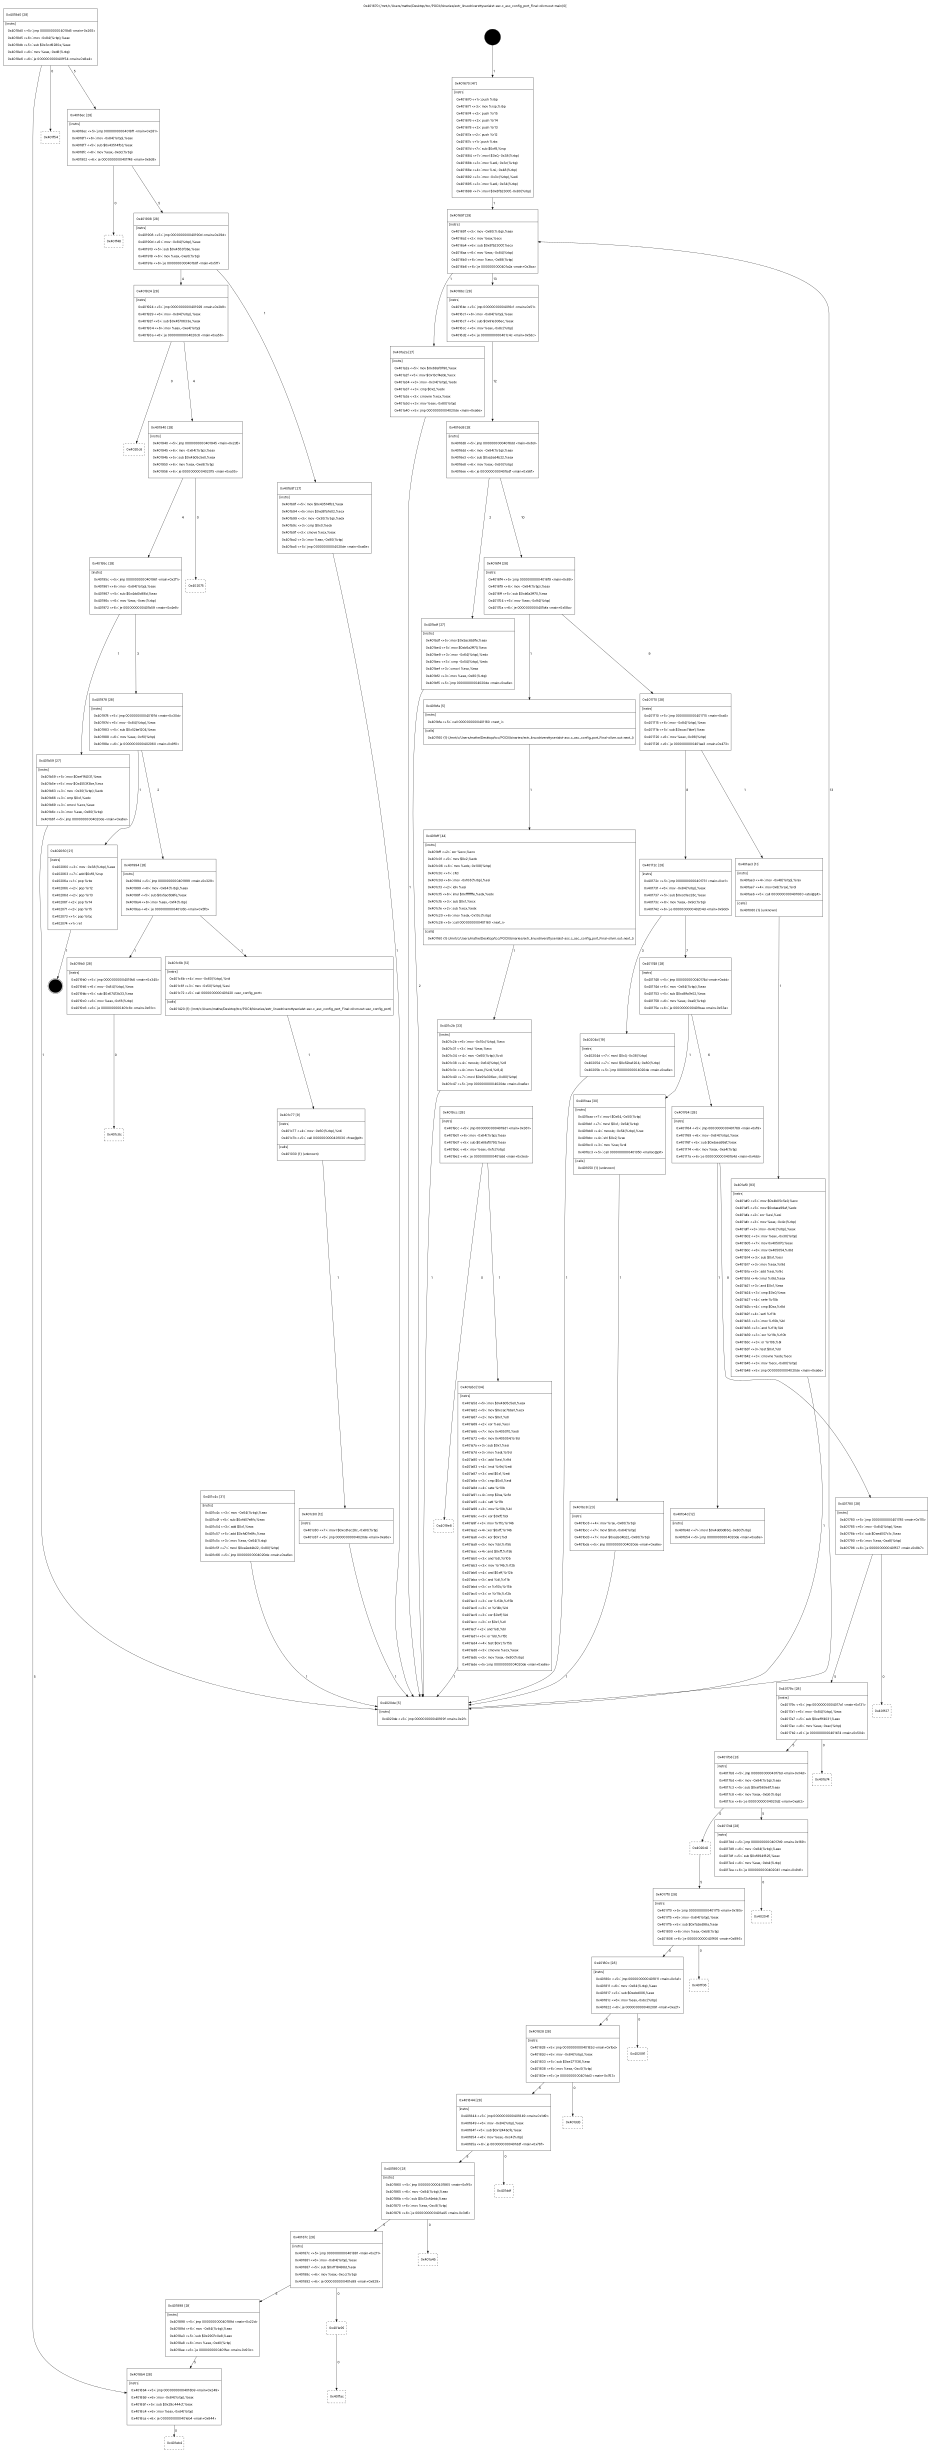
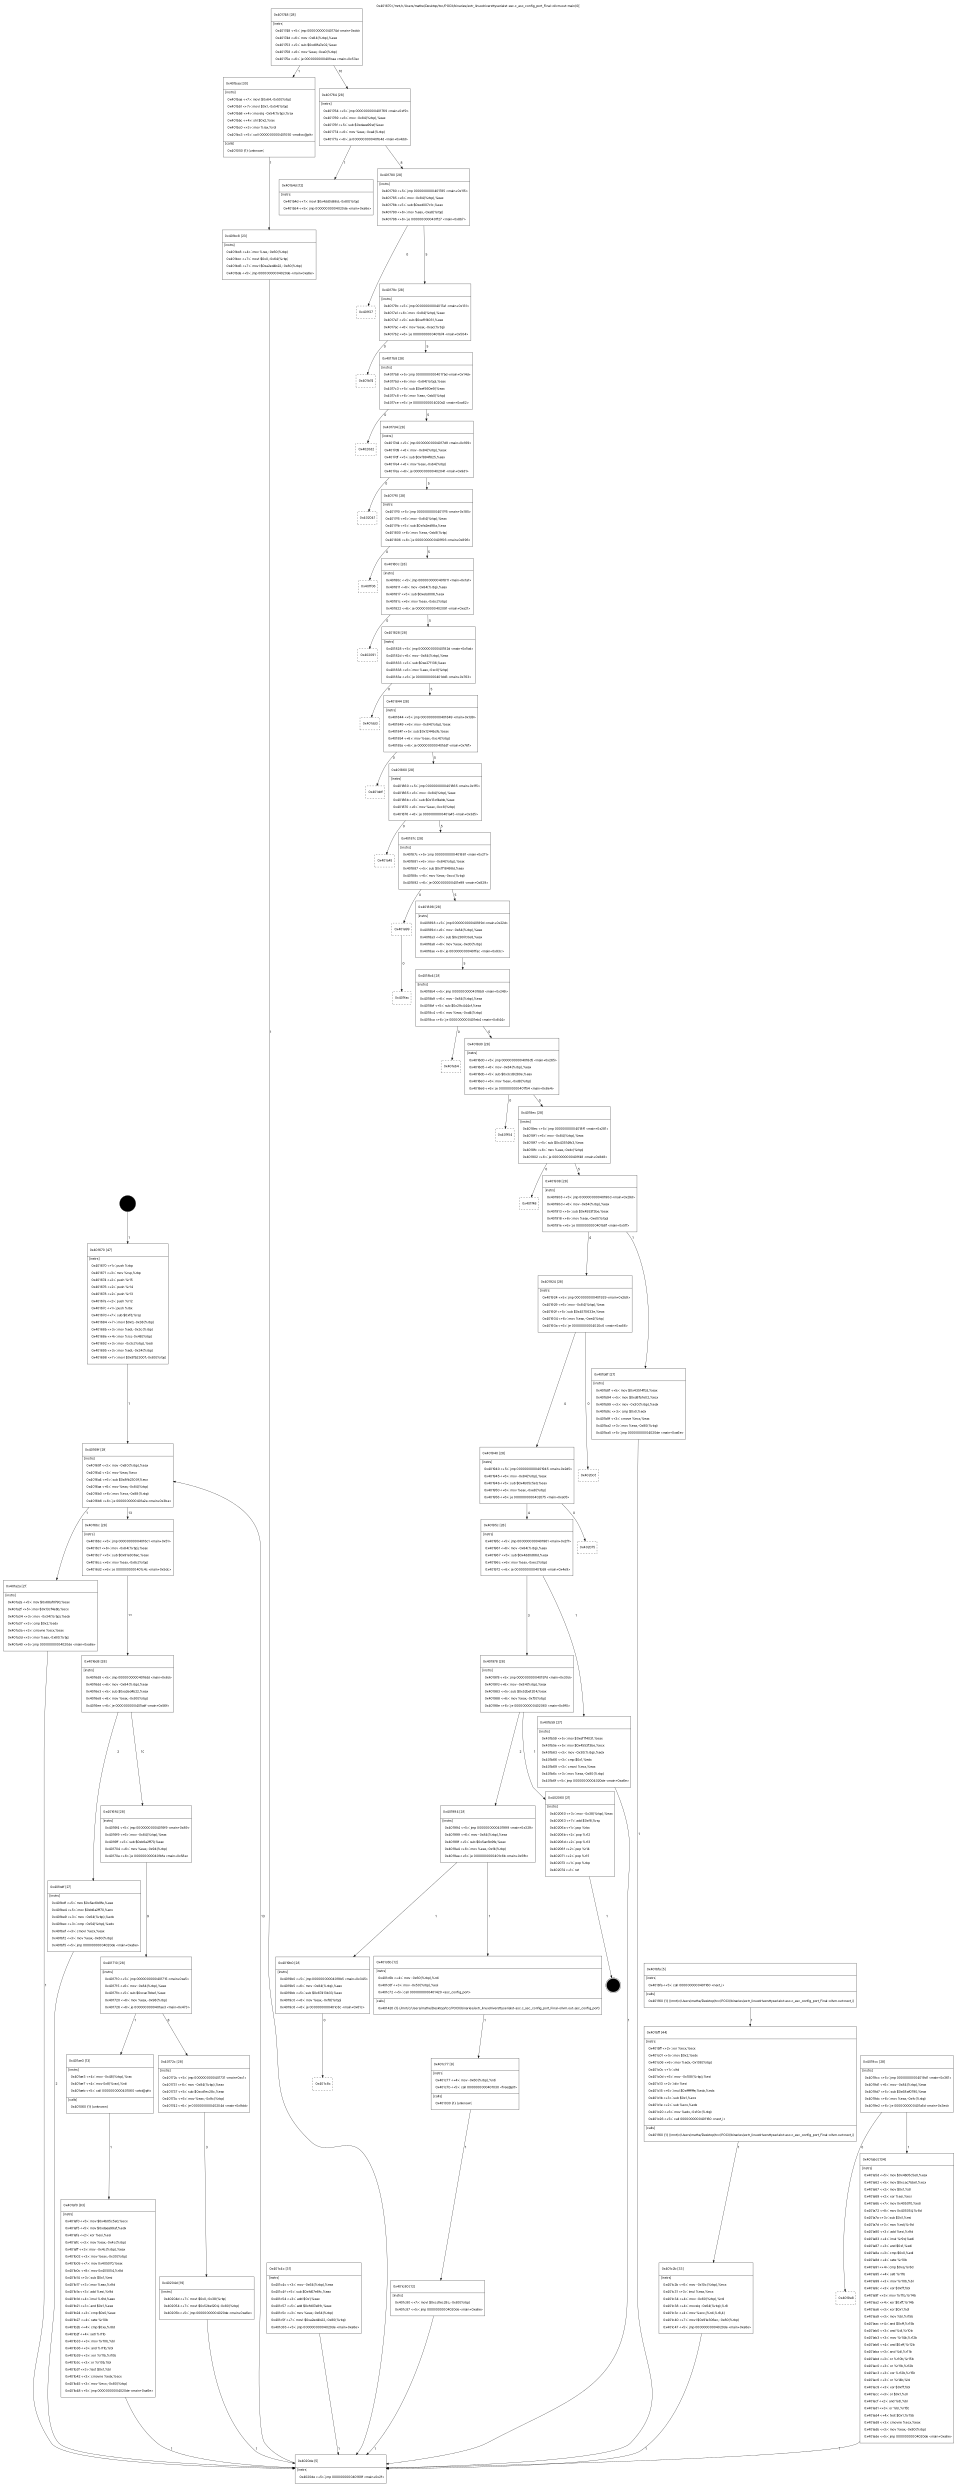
edge "0x4016f4 [28]" -> "0x401bfa [5]": removed, label "1"
edge "0x40172c [28]" -> "0x401748 [28]": removed, label "7"
edge "0x401748 [28]" -> "0x401764 [28]": label " 6" -> " 10"
edge "0x4018d0 [28]" -> "0x4018b4 [28]": reversed
edge "0x4020d2" -> "0x4017f0 [28]": now "0x4017d4 [28]" -> "0x4017f0 [28]"
